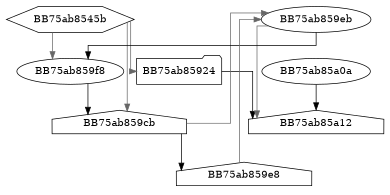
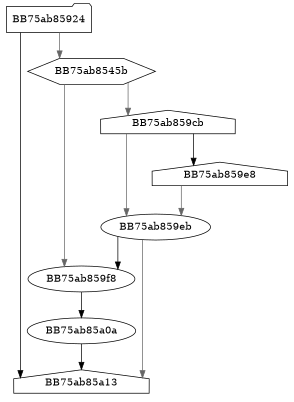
edge "BB75ab8545b" -> "BB75ab85924": reversed
edge "BB75ab859f8" -> "BB75ab859cb": now "BB75ab859f8" -> "BB75ab85a0a"
node "BB75ab85a12": label "BB75ab85a12" -> "BB75ab85a13"
